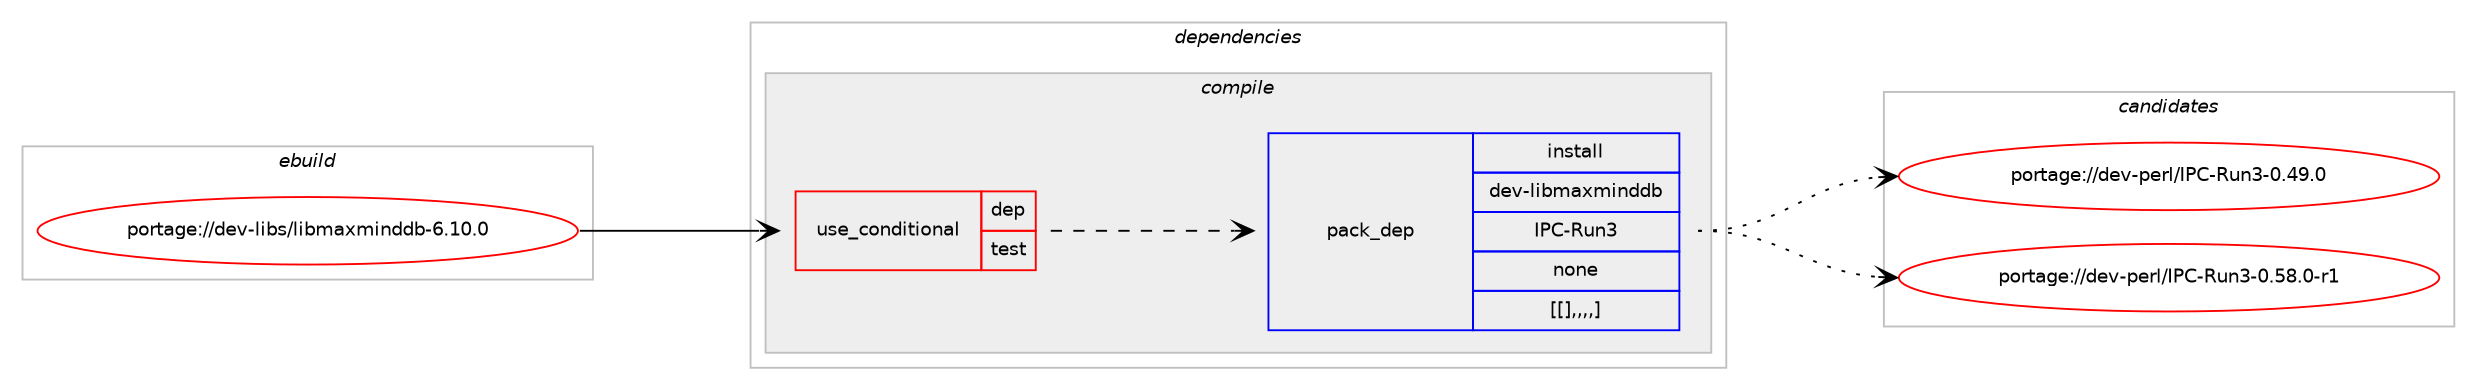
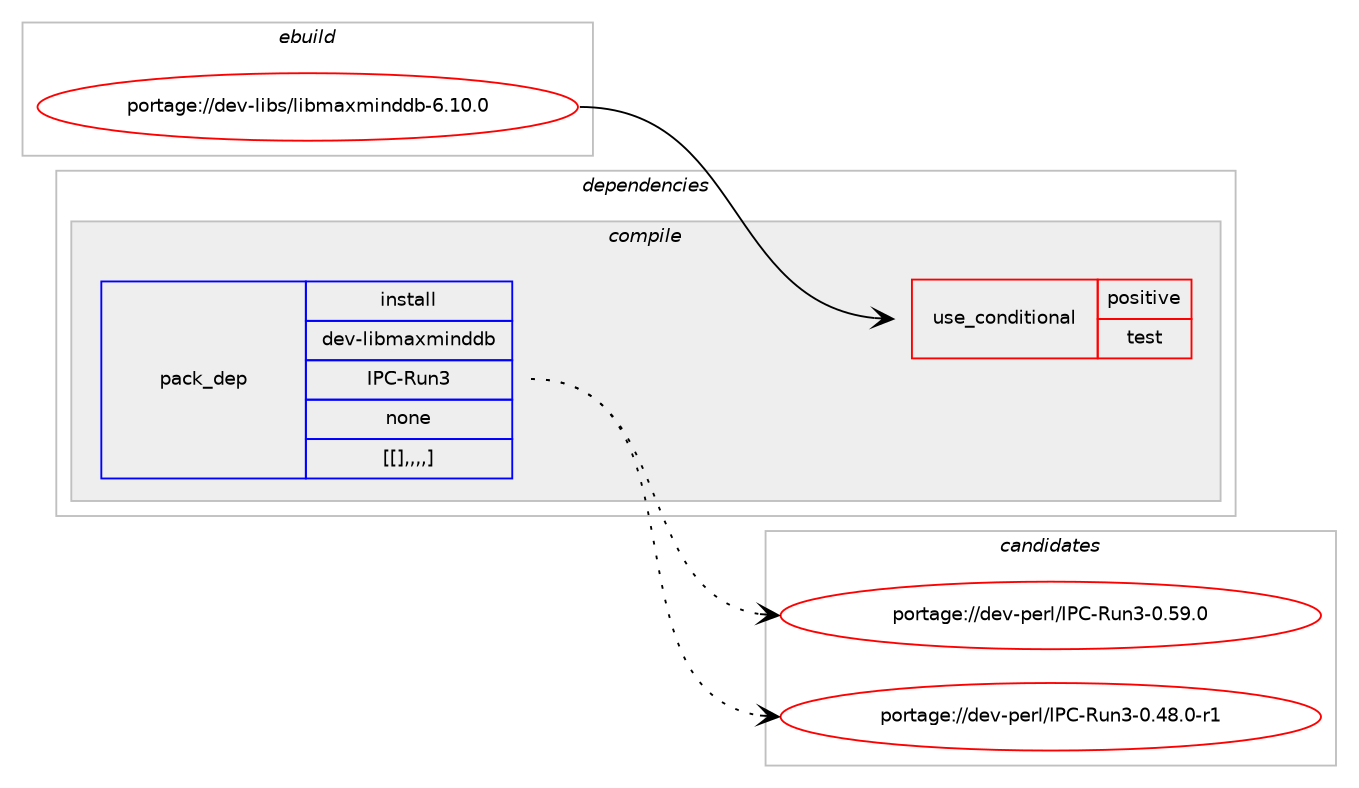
node "portage://dev-perl/IPC-Run3-0.49.0": label "portage://dev-perl/IPC-Run3-0.49.0" -> "portage://dev-perl/IPC-Run3-0.59.0"
node "use_conditional": text "dep" -> "positive"
edge "use_conditional" -> "pack_dep": removed
node "portage://dev-perl/IPC-Run3-0.58.0-r1": label "portage://dev-perl/IPC-Run3-0.58.0-r1" -> "portage://dev-perl/IPC-Run3-0.48.0-r1"
